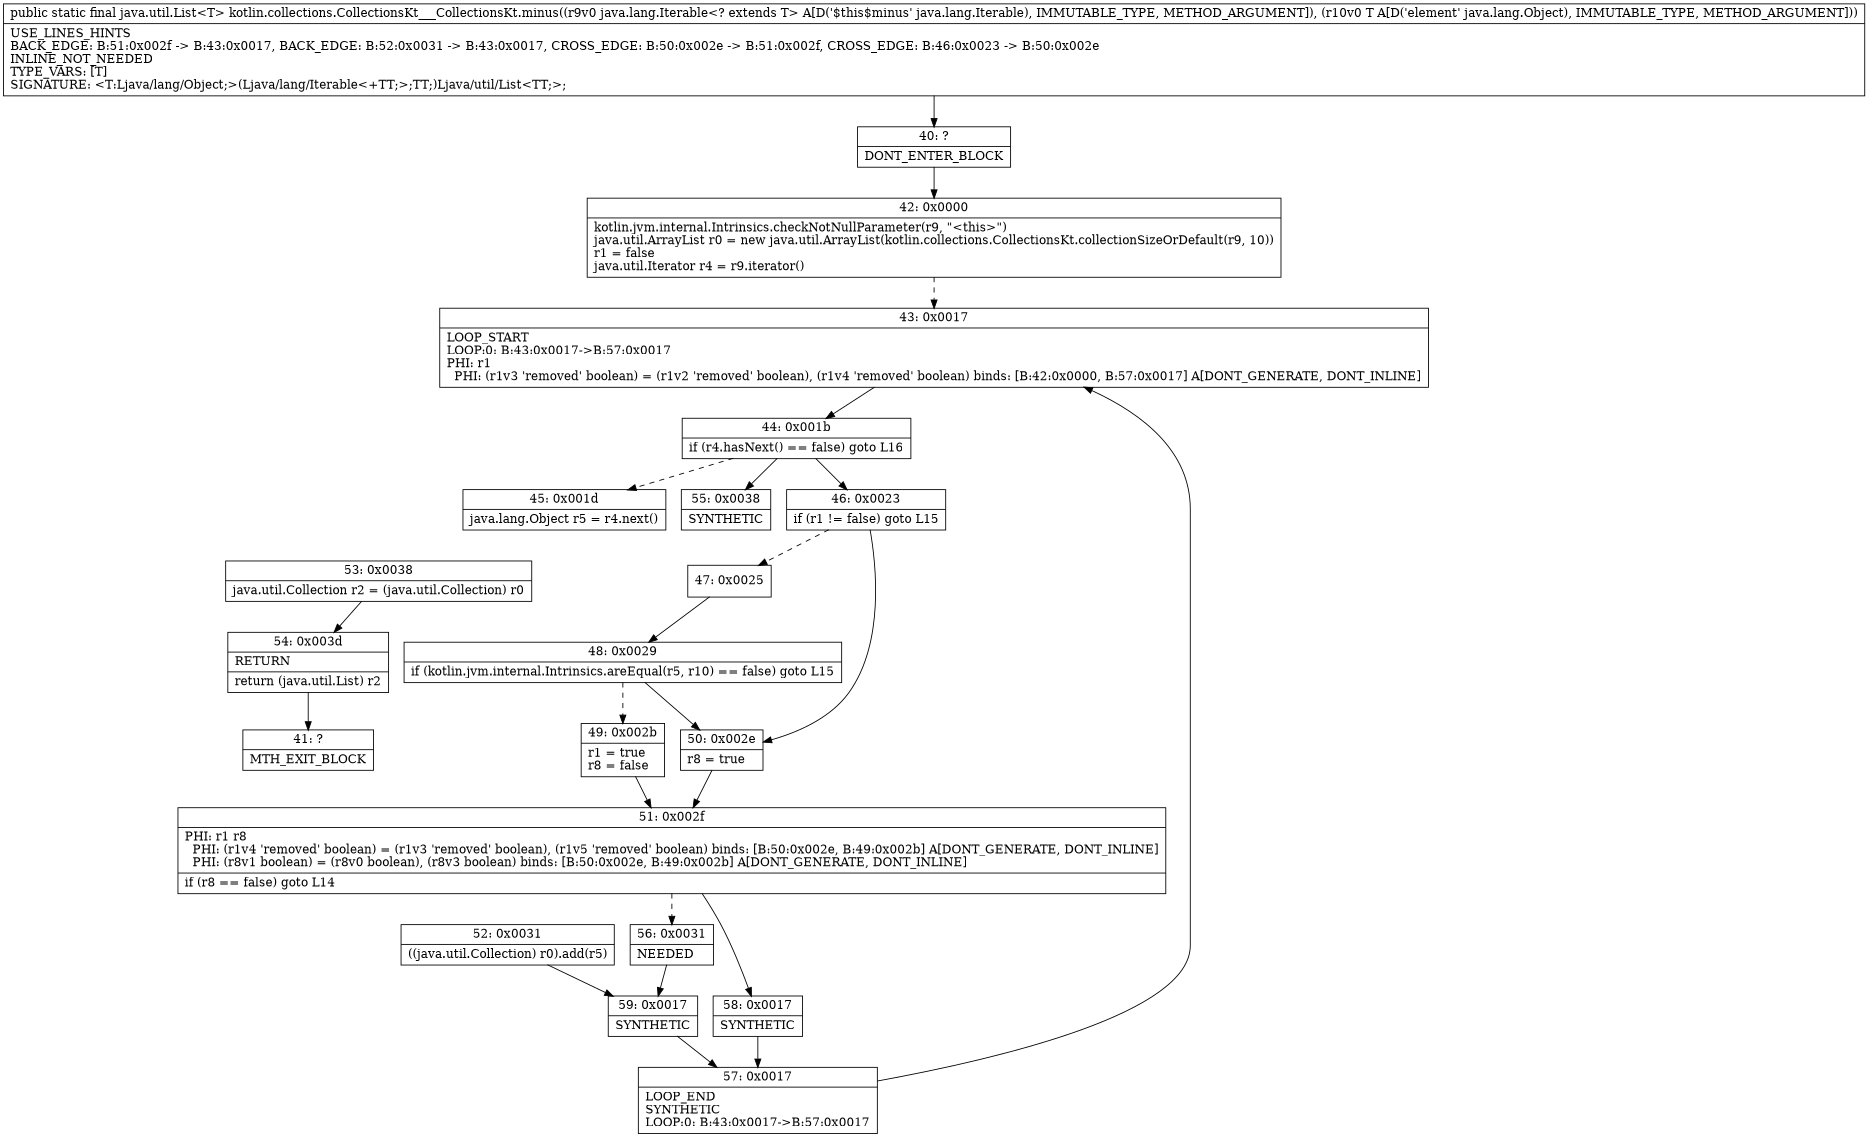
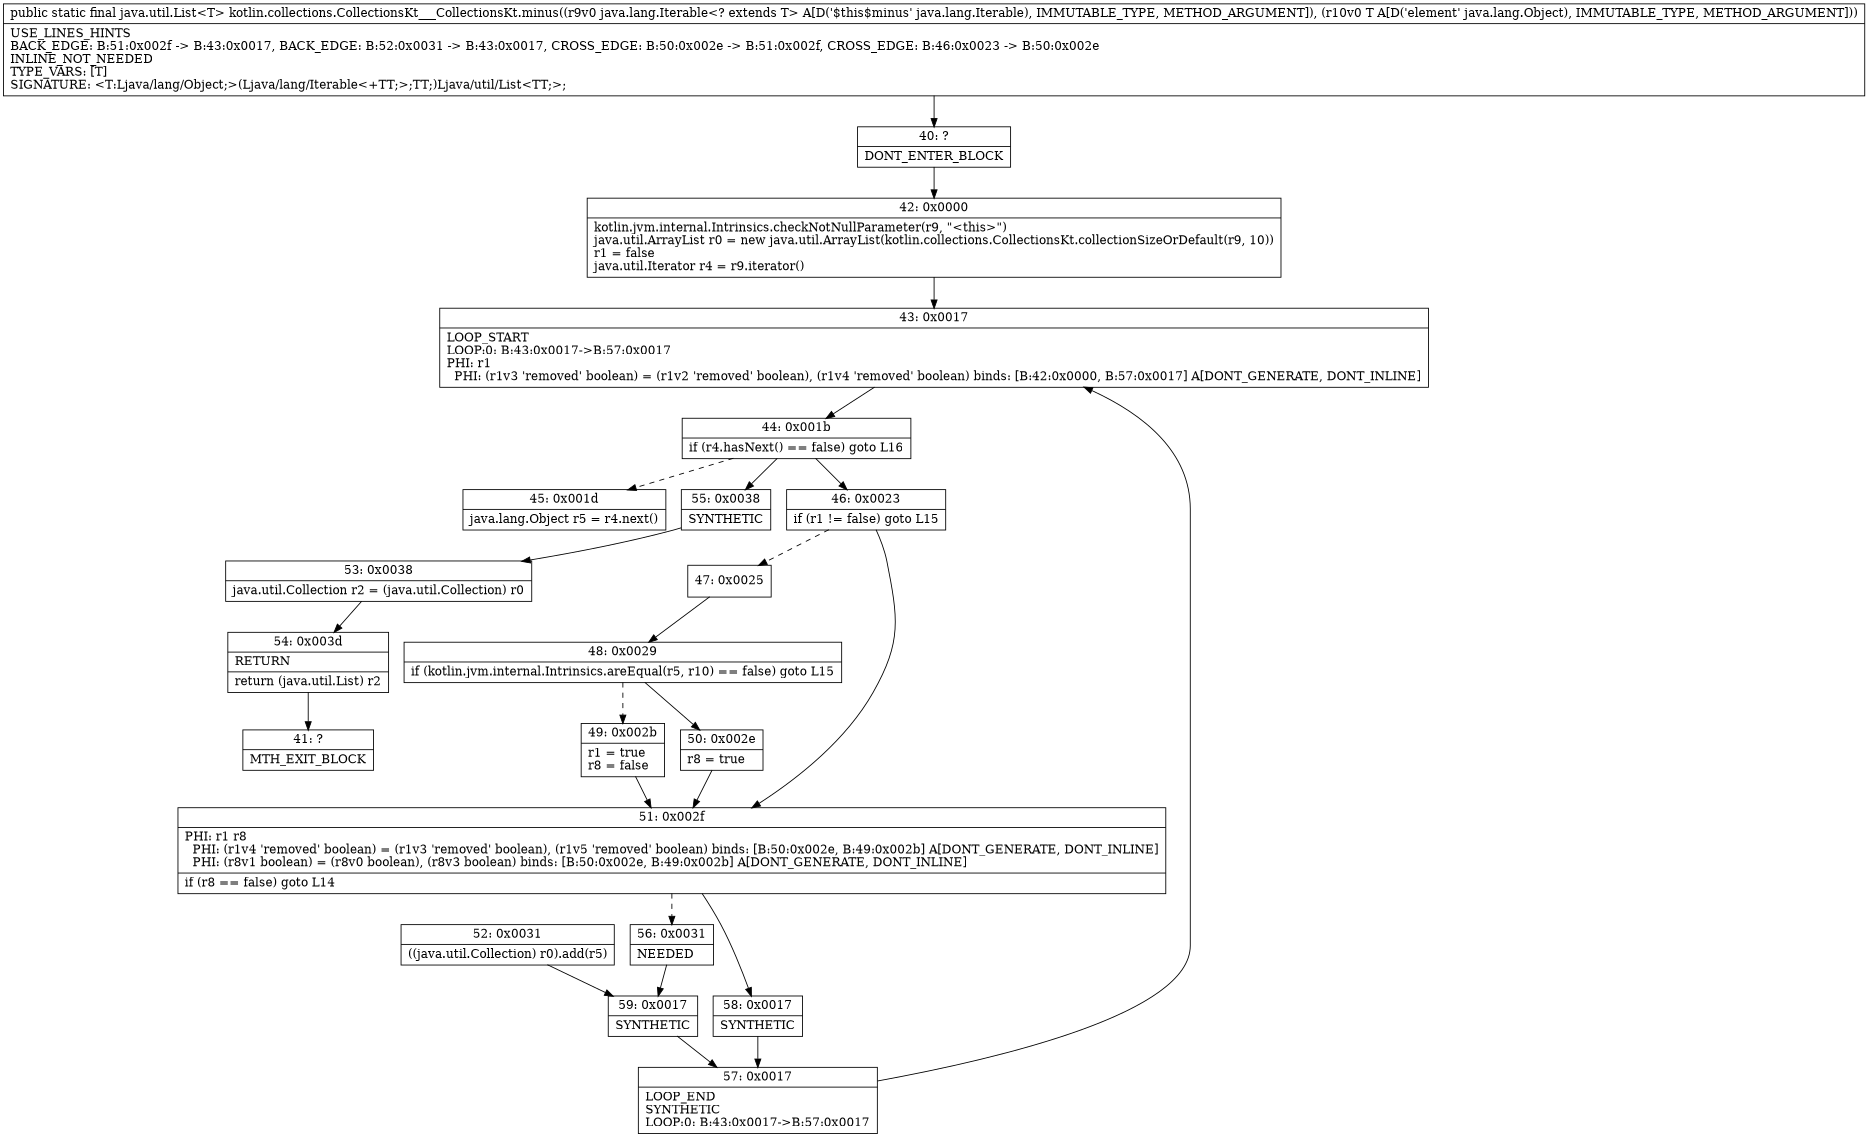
edge "42: 0x0000" -> "43: 0x0017": style dashed -> solid
edge "55: 0x0038" -> "53: 0x0038": added
edge "46: 0x0023" -> "50: 0x002e": now "46: 0x0023" -> "51: 0x002f"
